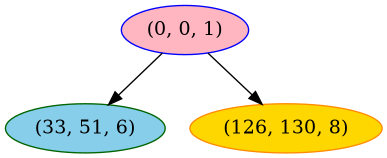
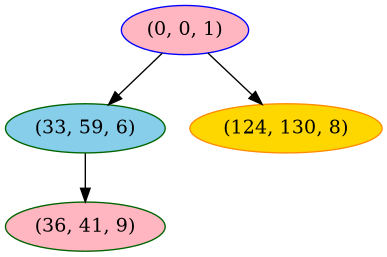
node "(33, 51, 6)": label "(33, 51, 6)" -> "(33, 59, 6)"
node "(126, 130, 8)": label "(126, 130, 8)" -> "(124, 130, 8)"
node "(36, 41, 9)": added
